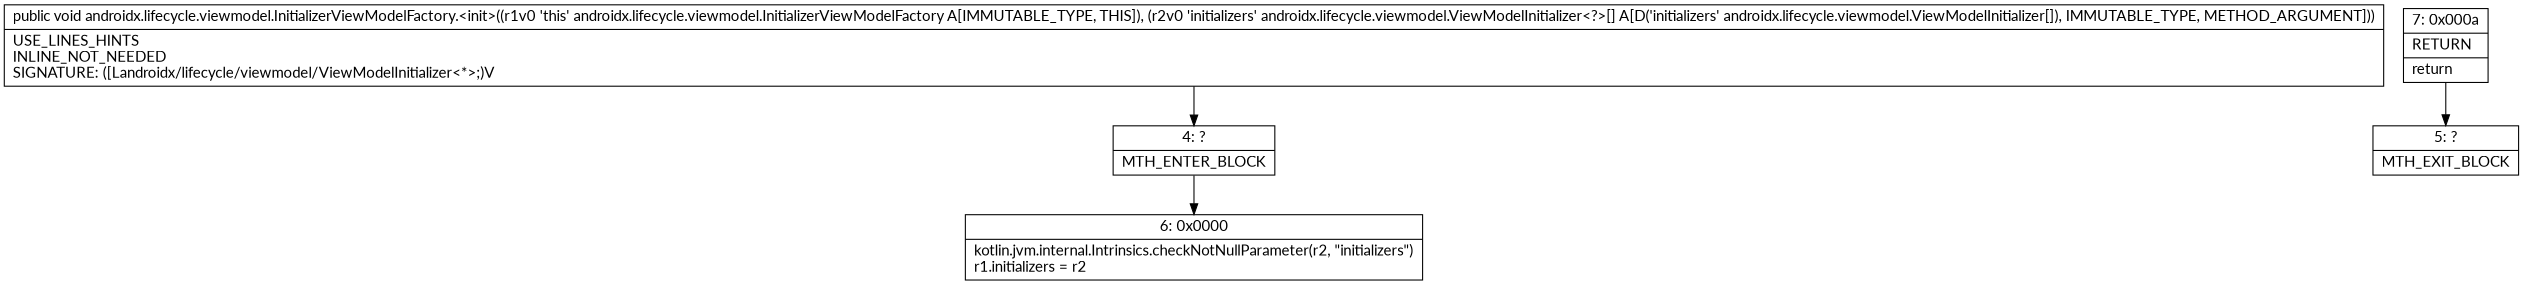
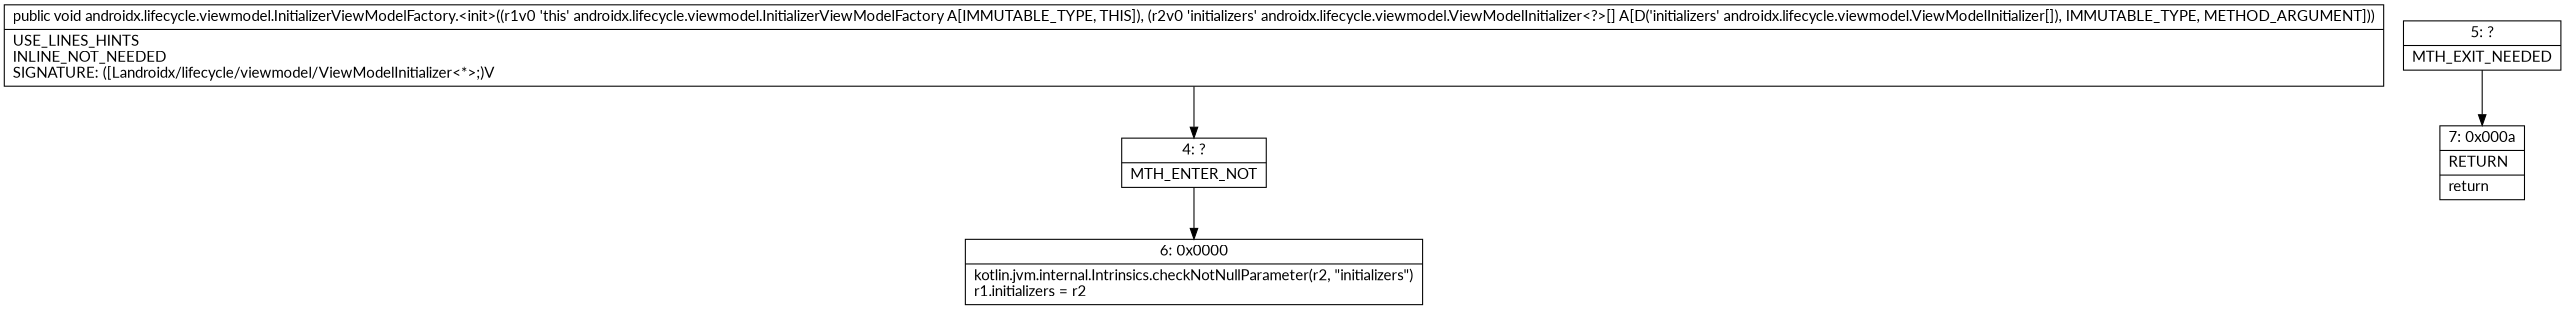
edge "7: 0x000a" -> "5: ?": reversed
node "4: ?": text "MTH_ENTER_BLOCK" -> "MTH_ENTER_NOT"
node "5: ?": text "MTH_EXIT_BLOCK" -> "MTH_EXIT_NEEDED"
